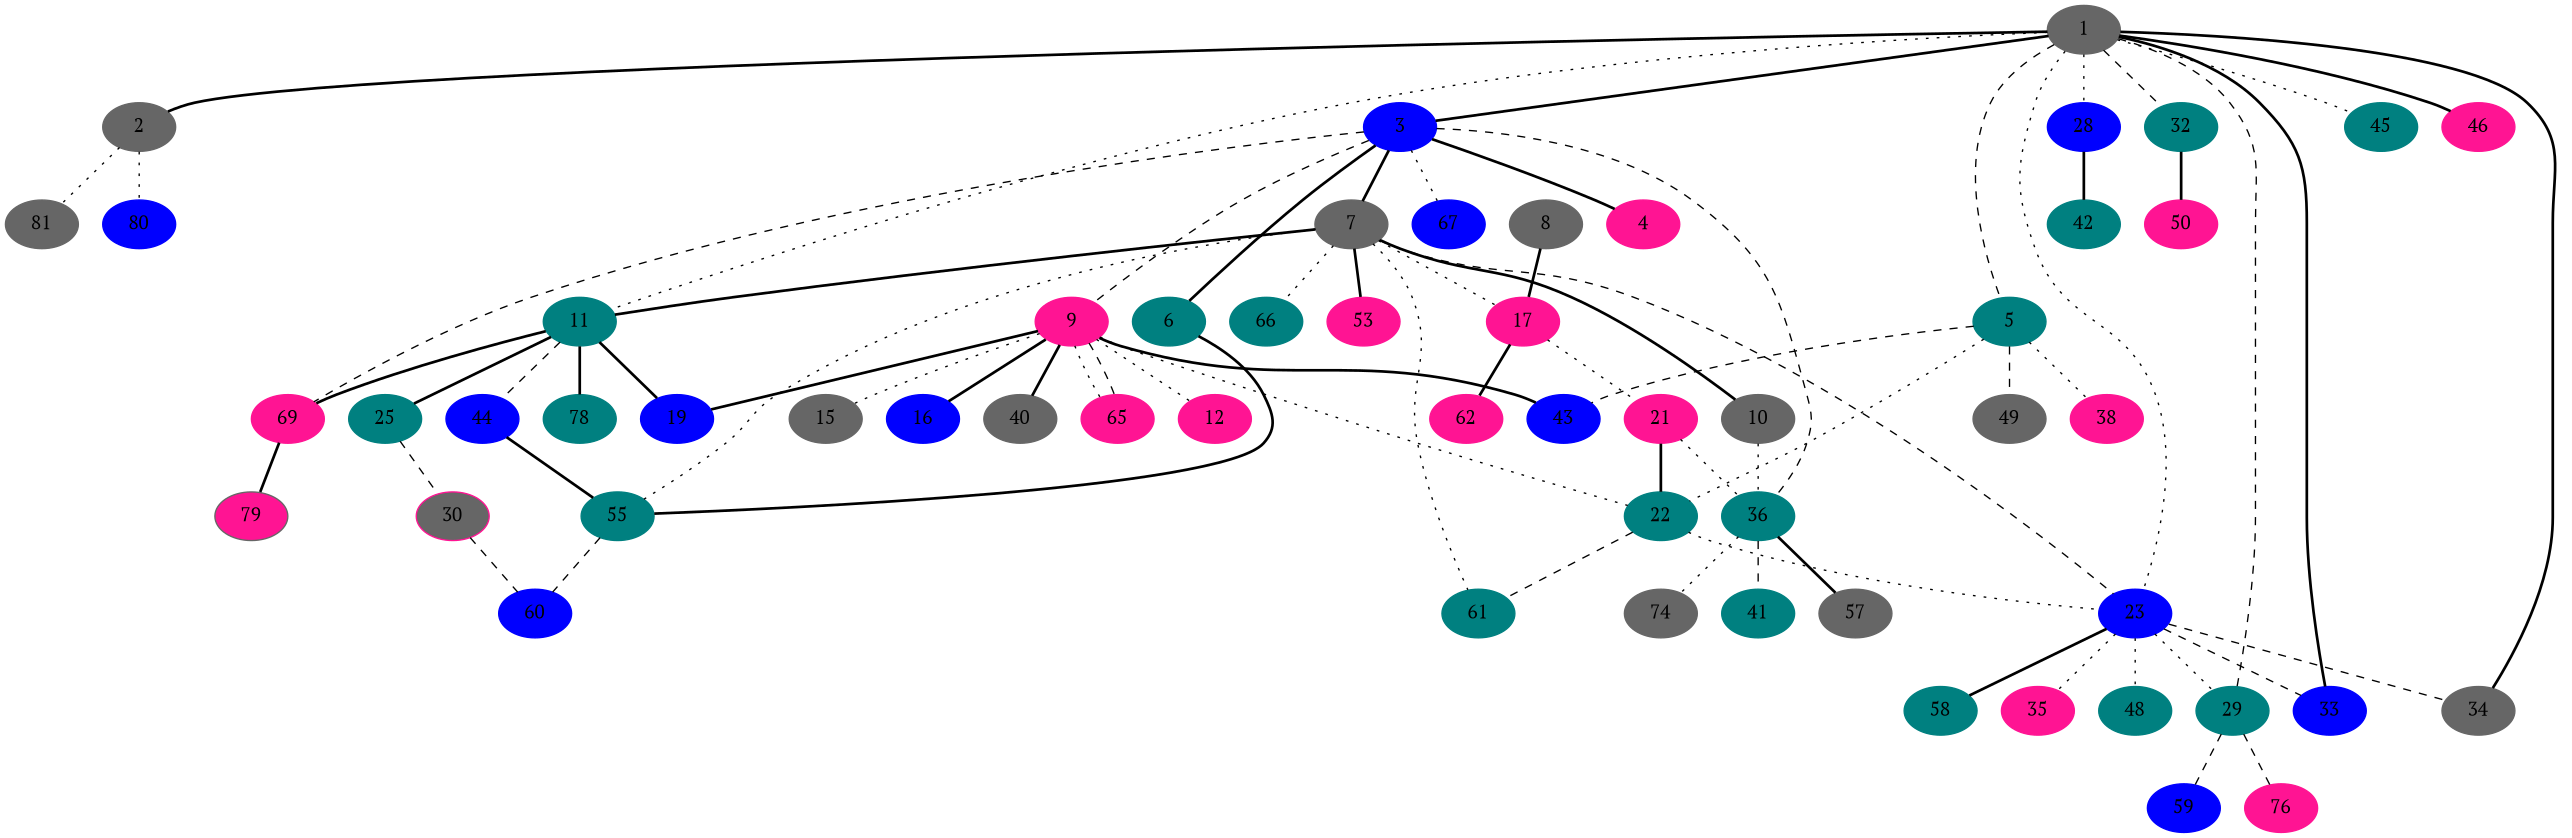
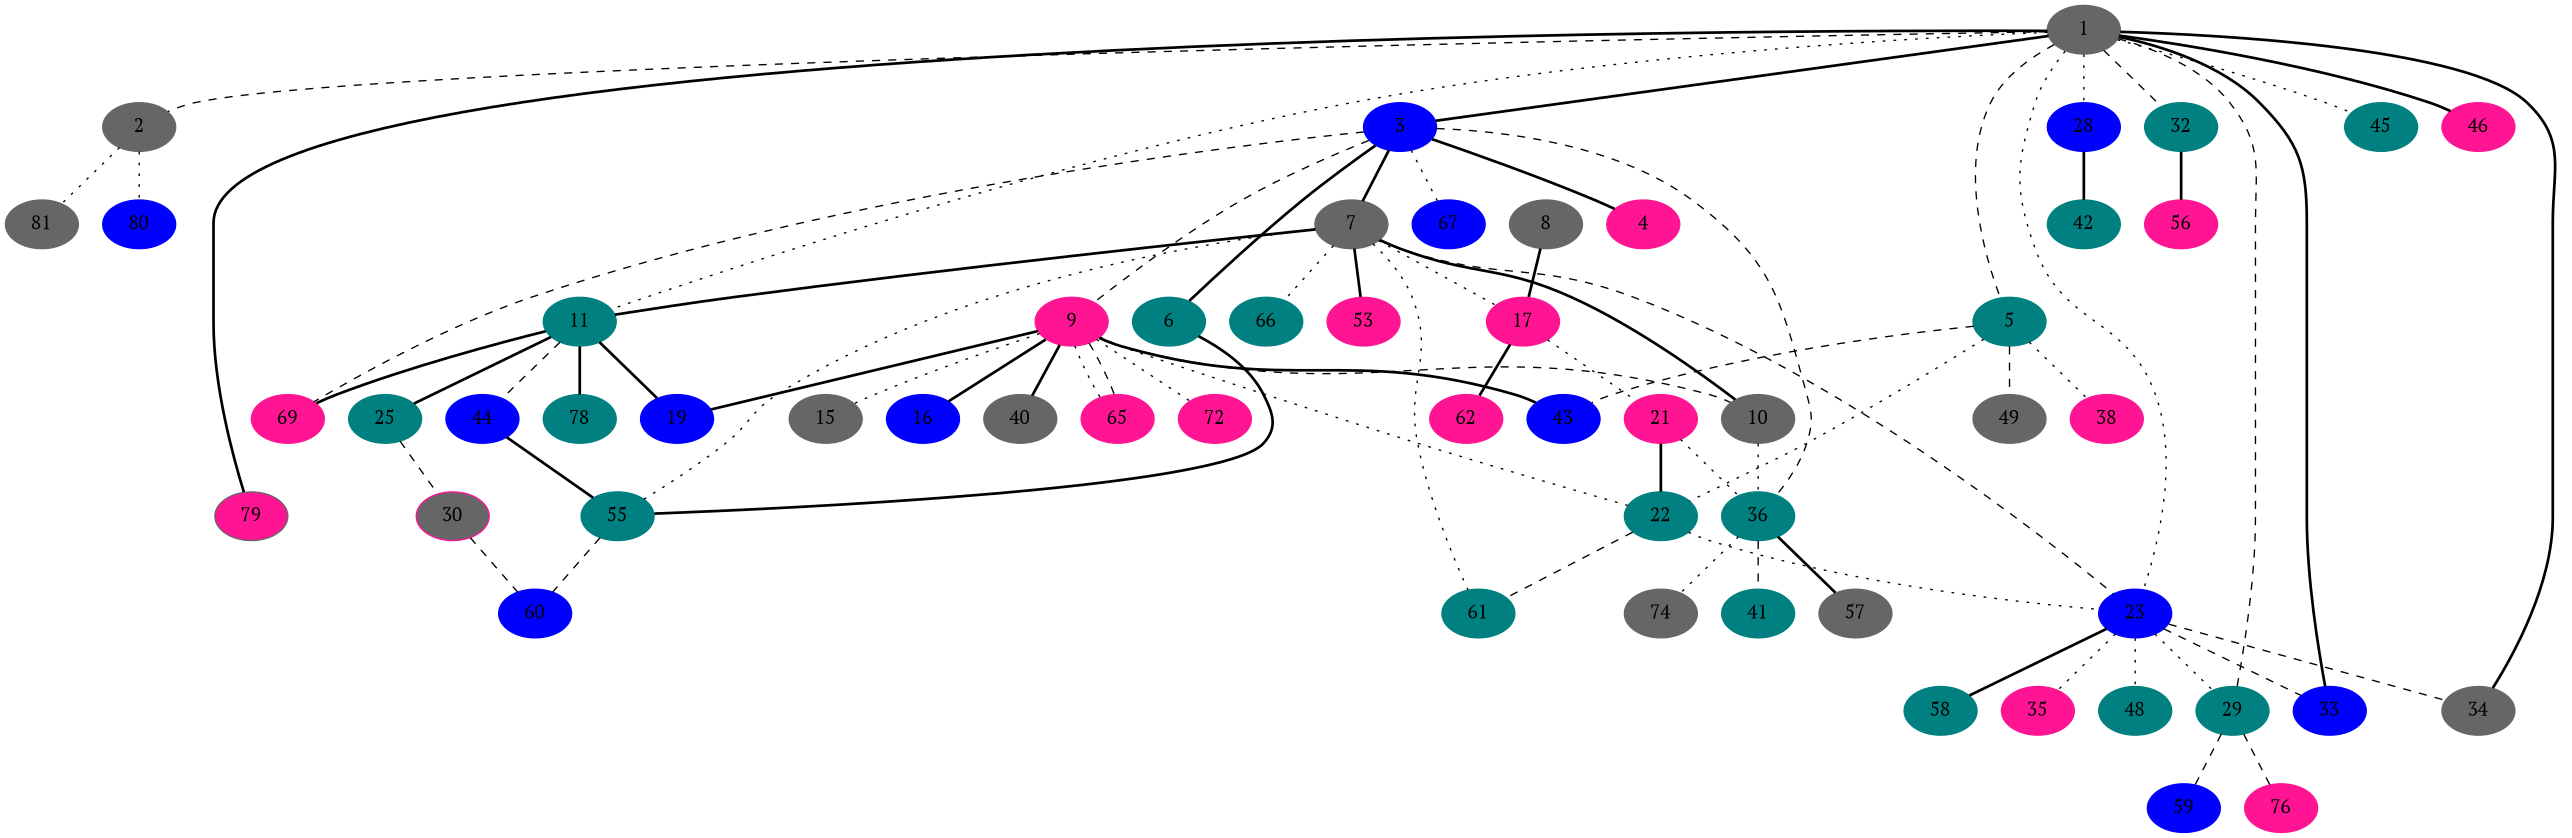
edge "1" -- "2": style bold -> dashed
node "50": label "50" -> "56"
edge "9" -- "10": added
node "12": label "12" -> "72"
edge "69" -- "79": now "1" -- "79"
